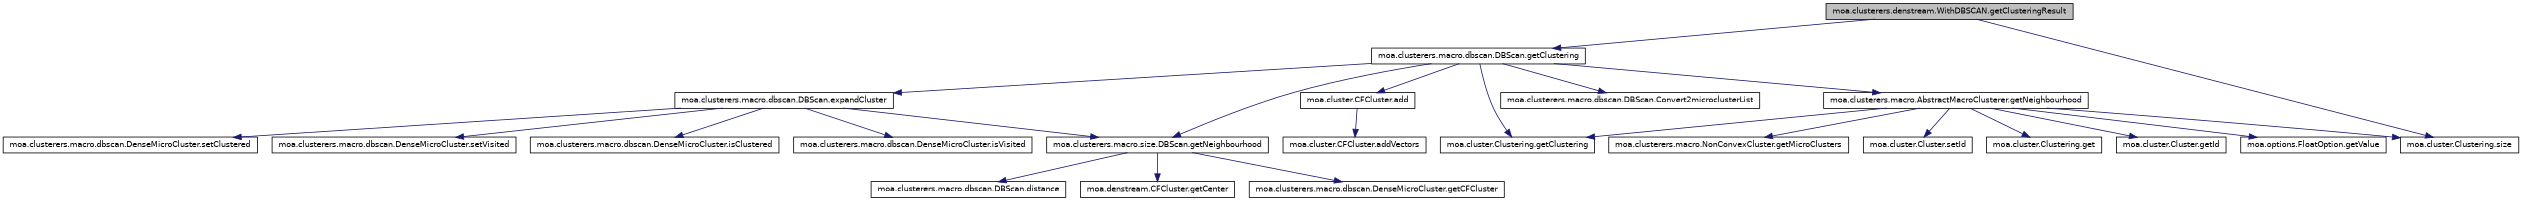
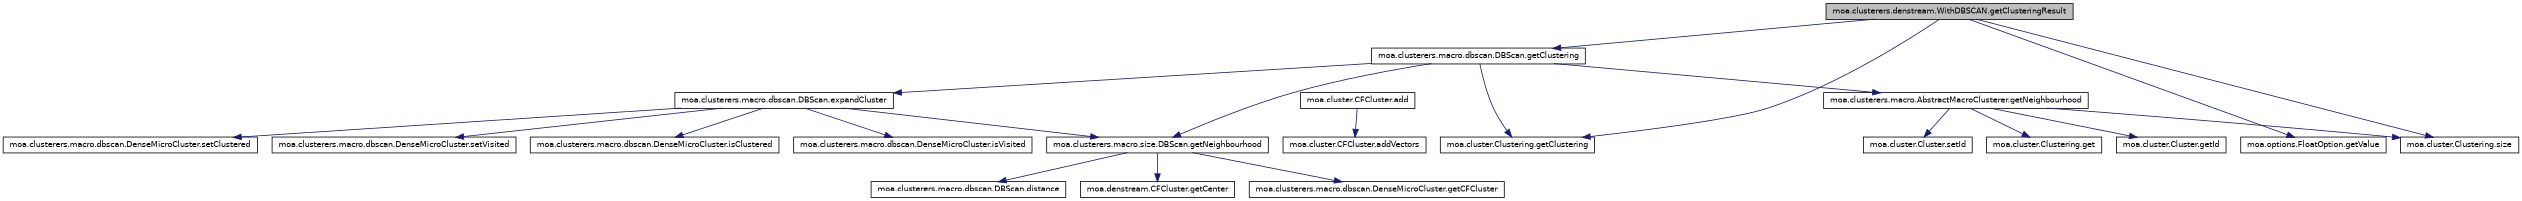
edge "moa.clusterers.macro.dbscan.DBScan.getClustering" -> "moa.cluster.CFCluster.add": removed
node "moa.clusterers.macro.dbscan.DBScan.Convert2microclusterList": removed
edge "moa.clusterers.macro.AbstractMacroClusterer.getNeighbourhood" -> "moa.cluster.Clustering.getClustering": now "moa.clusterers.denstream.WithDBSCAN.getClusteringResult" -> "moa.cluster.Clustering.getClustering"
edge "moa.clusterers.macro.AbstractMacroClusterer.getNeighbourhood" -> "moa.options.FloatOption.getValue": now "moa.clusterers.denstream.WithDBSCAN.getClusteringResult" -> "moa.options.FloatOption.getValue"
node "moa.clusterers.macro.NonConvexCluster.getMicroClusters": removed
